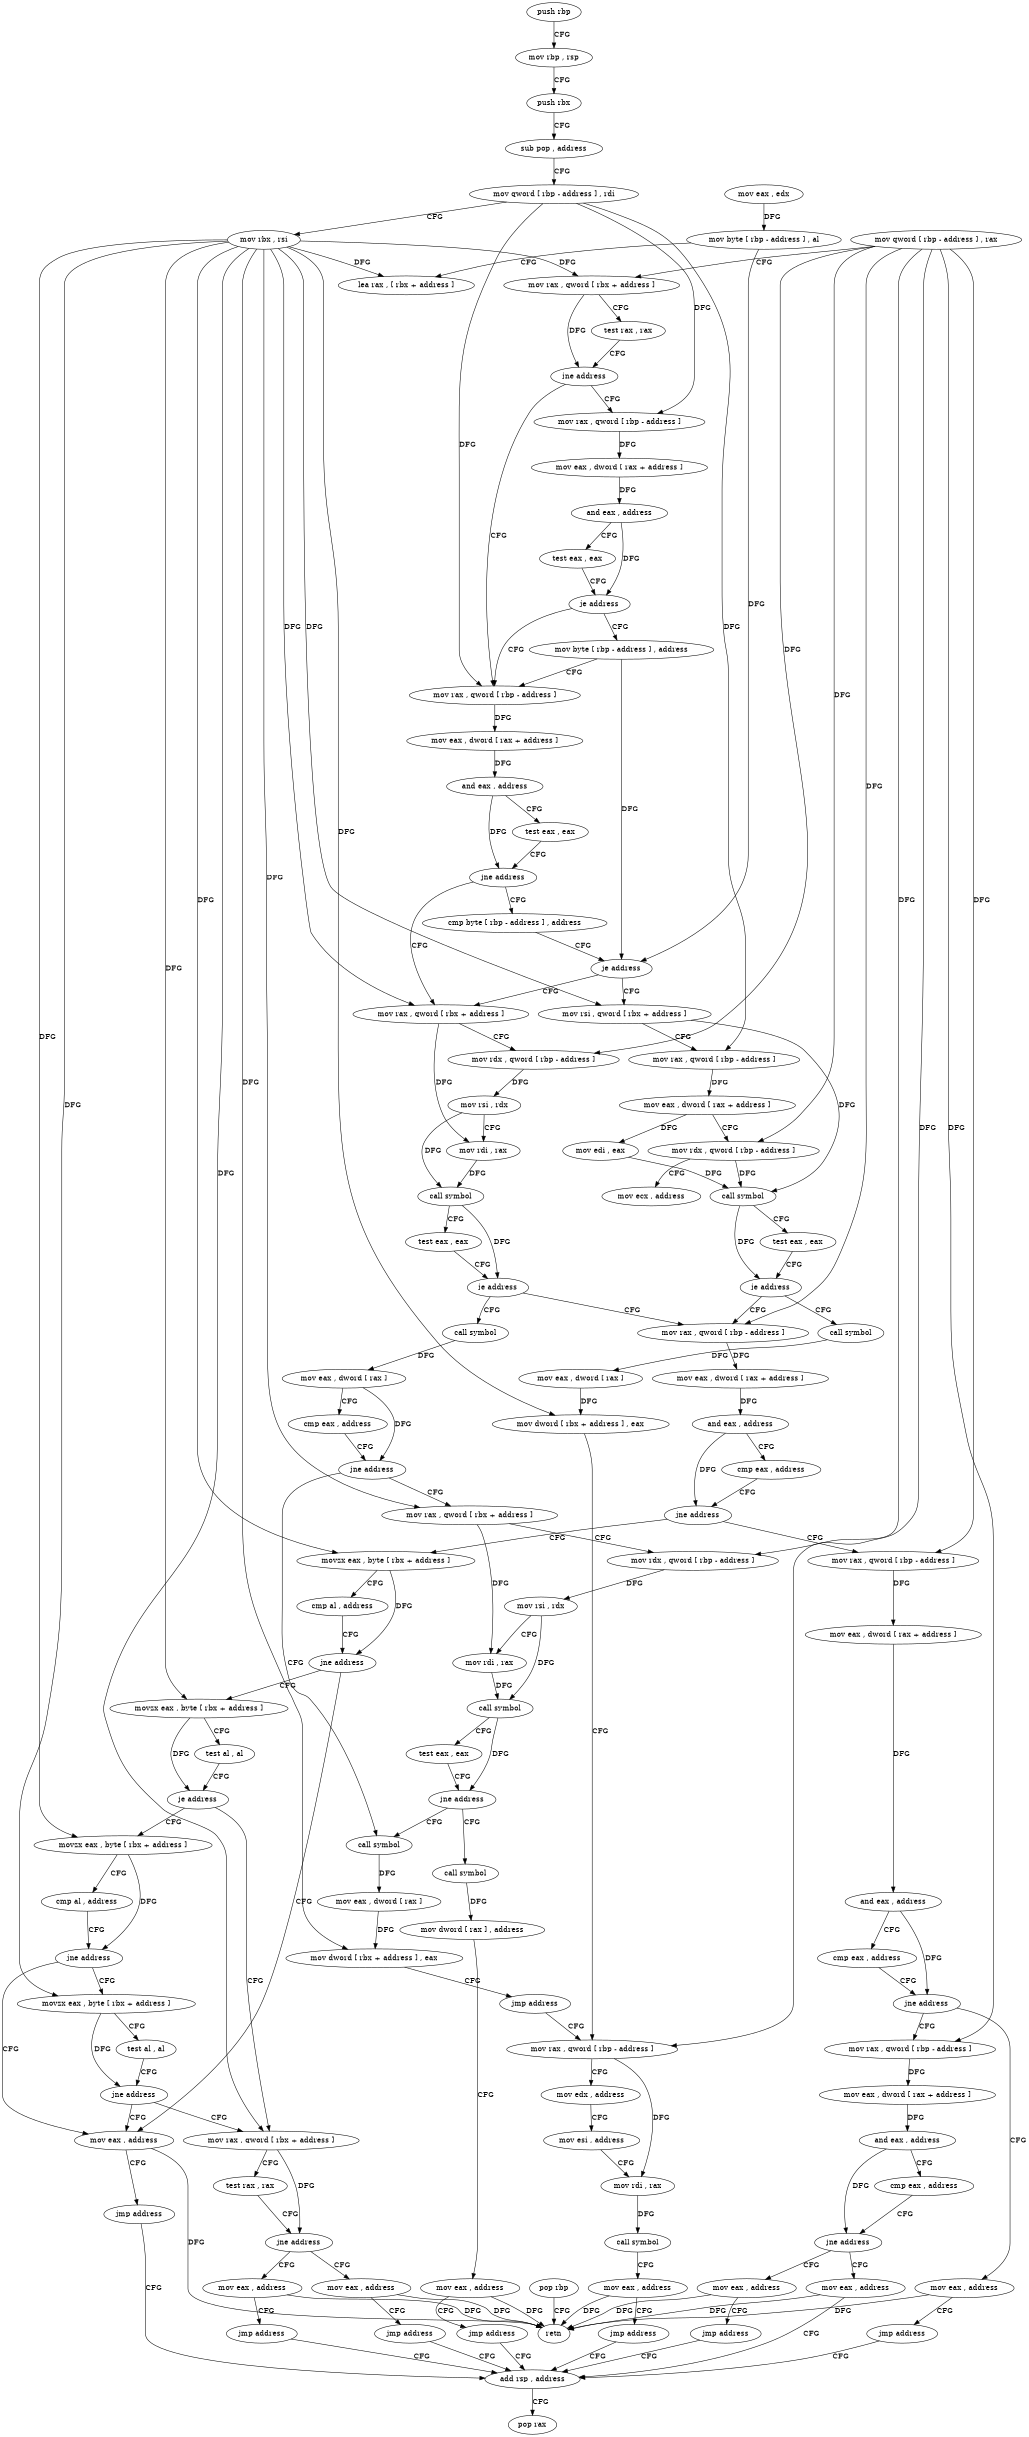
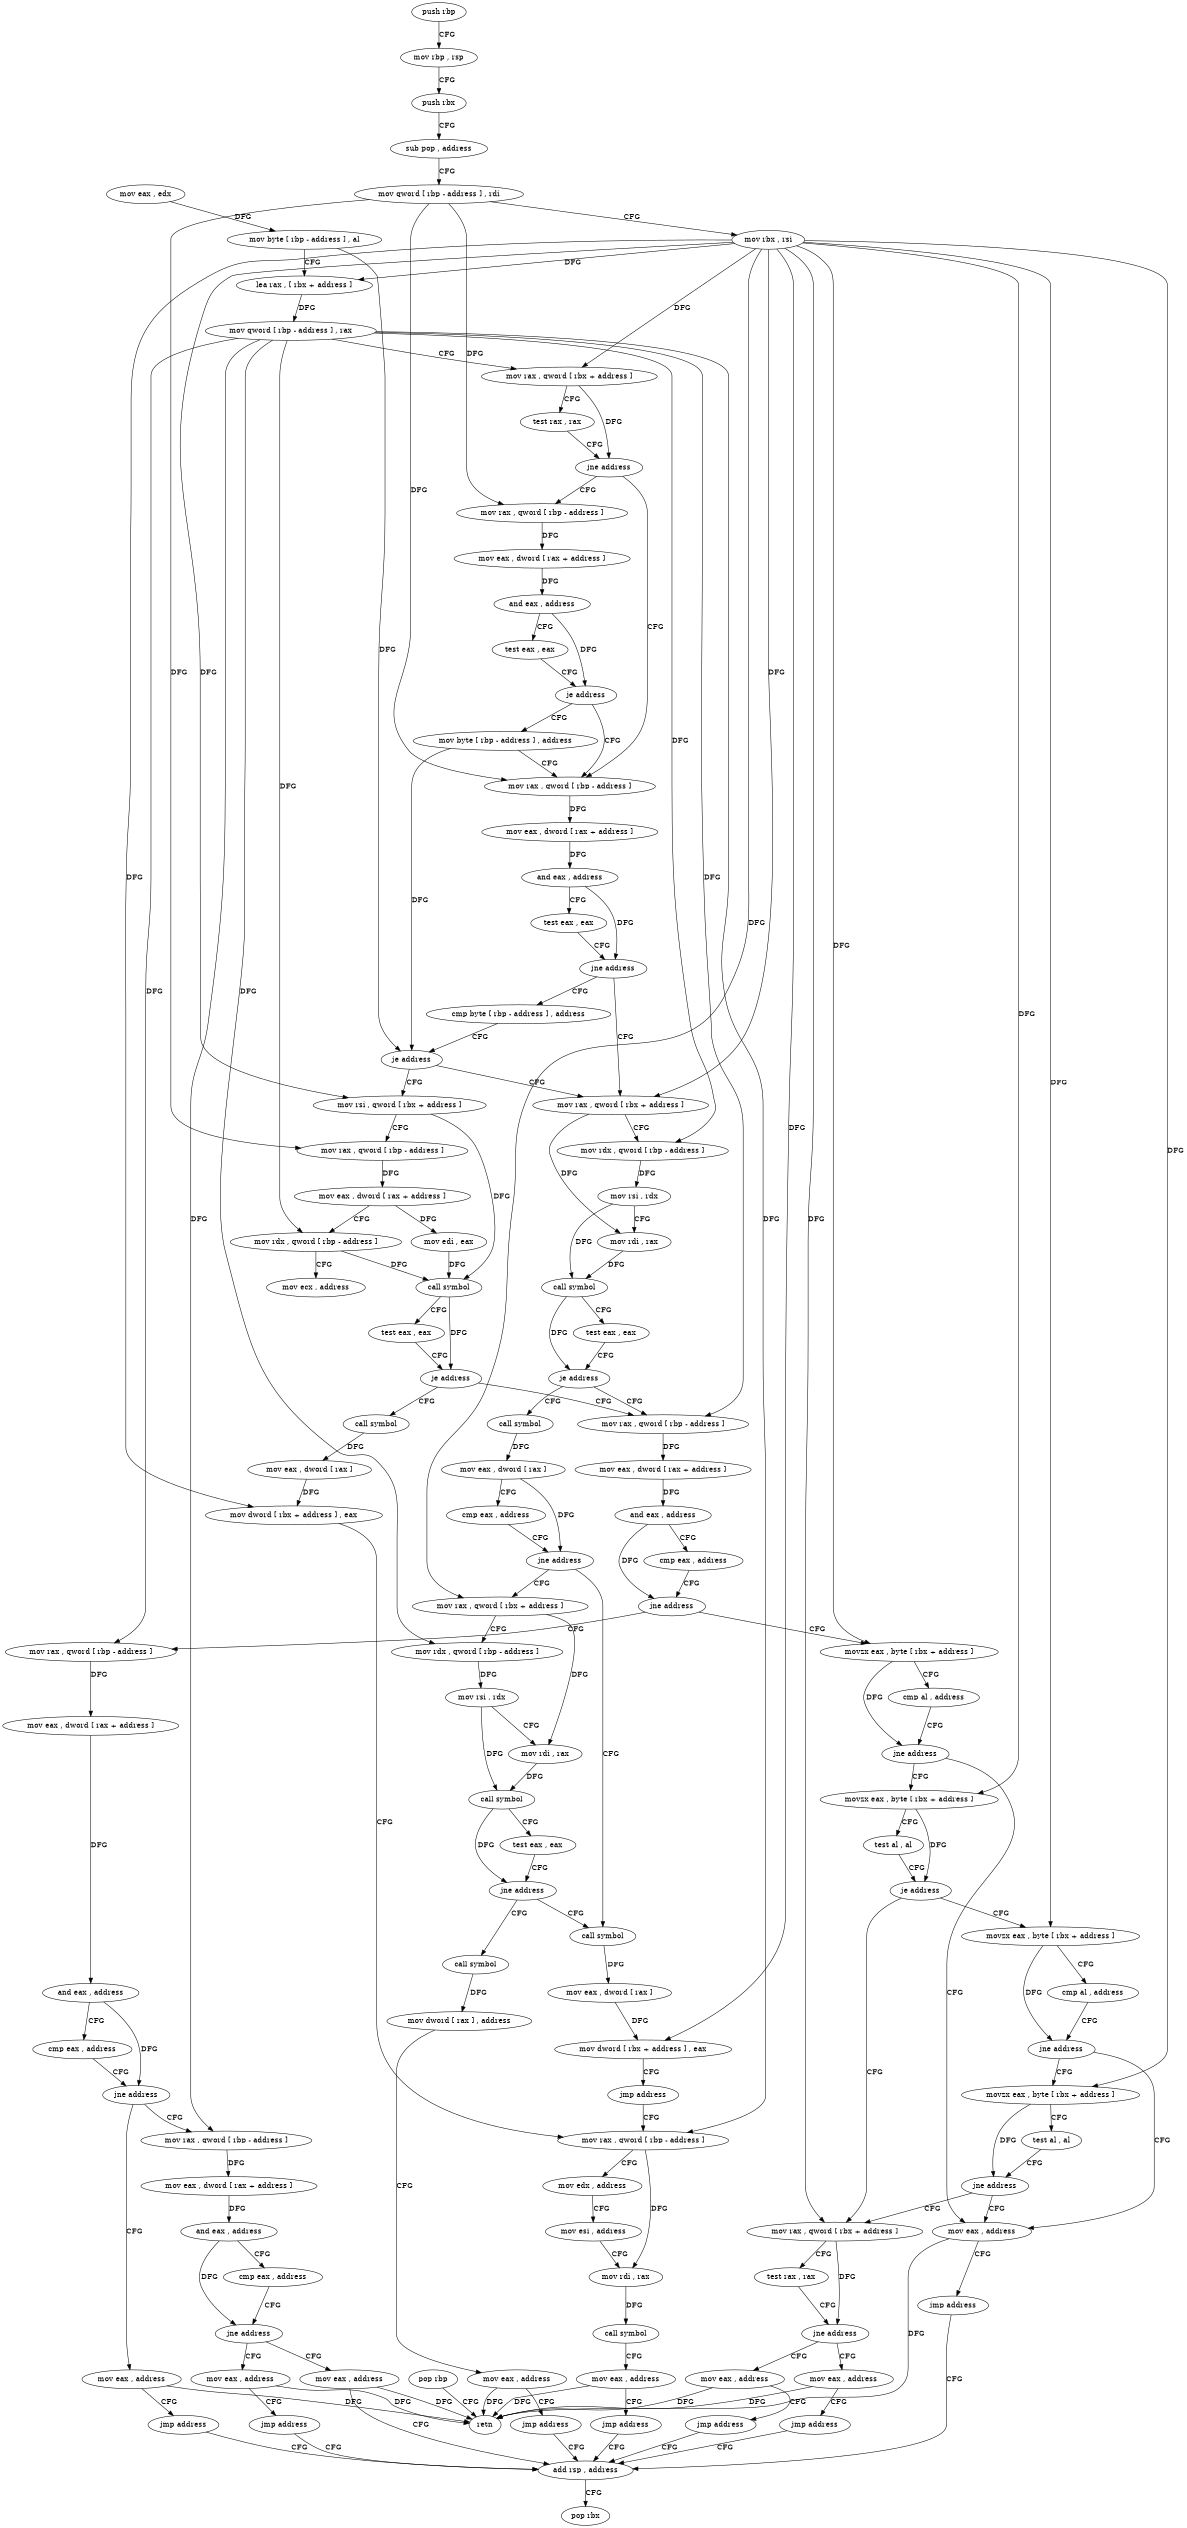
edge "lea rax , [ rbx + address ]" -> "mov qword [ rbp - address ] , rax": added, label "DFG"
node "pop rax": label "pop rax" -> "pop rbx"
